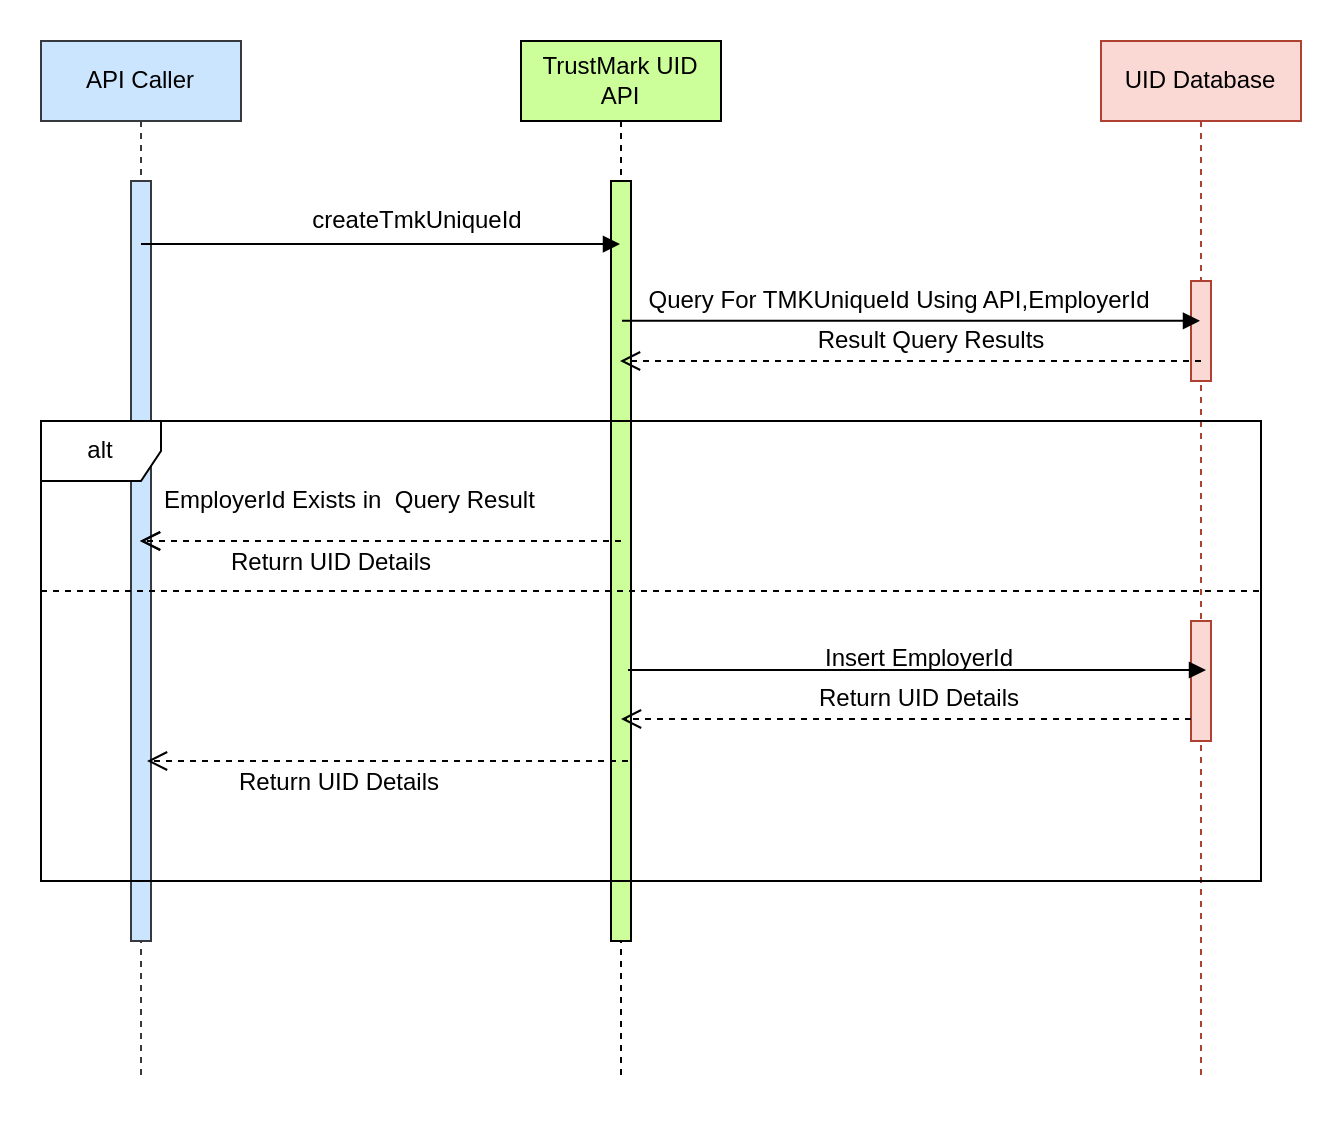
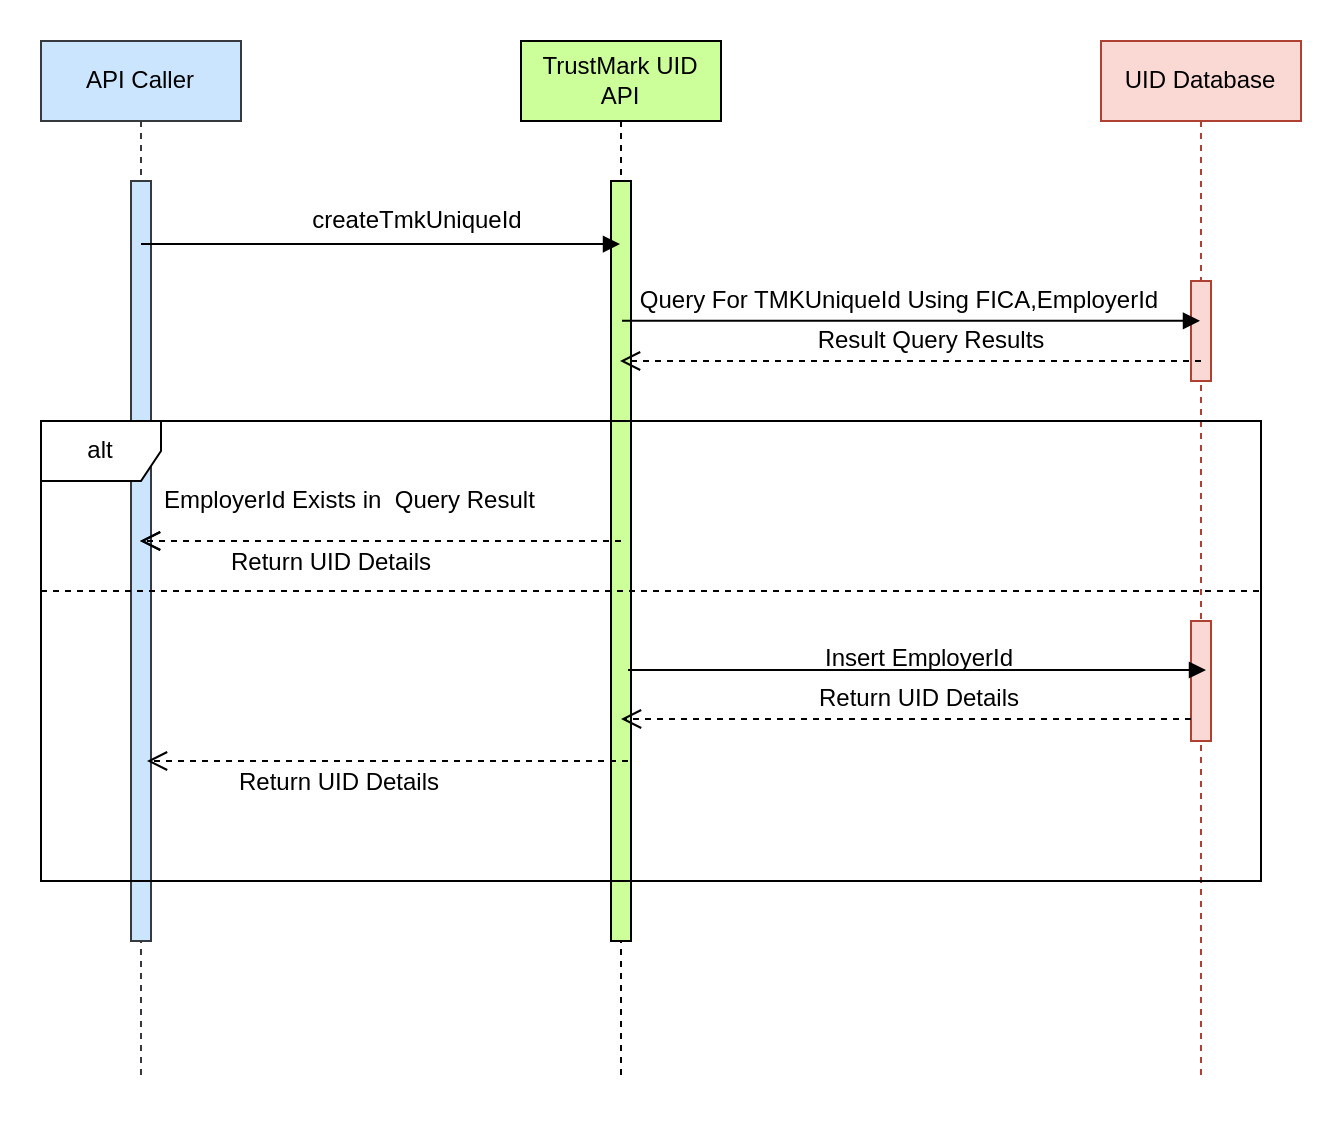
node "Query For TMKUniqueId Using API,EmployerId": label "Query For TMKUniqueId Using API,EmployerId" -> "Query For TMKUniqueId Using FICA,EmployerId"
